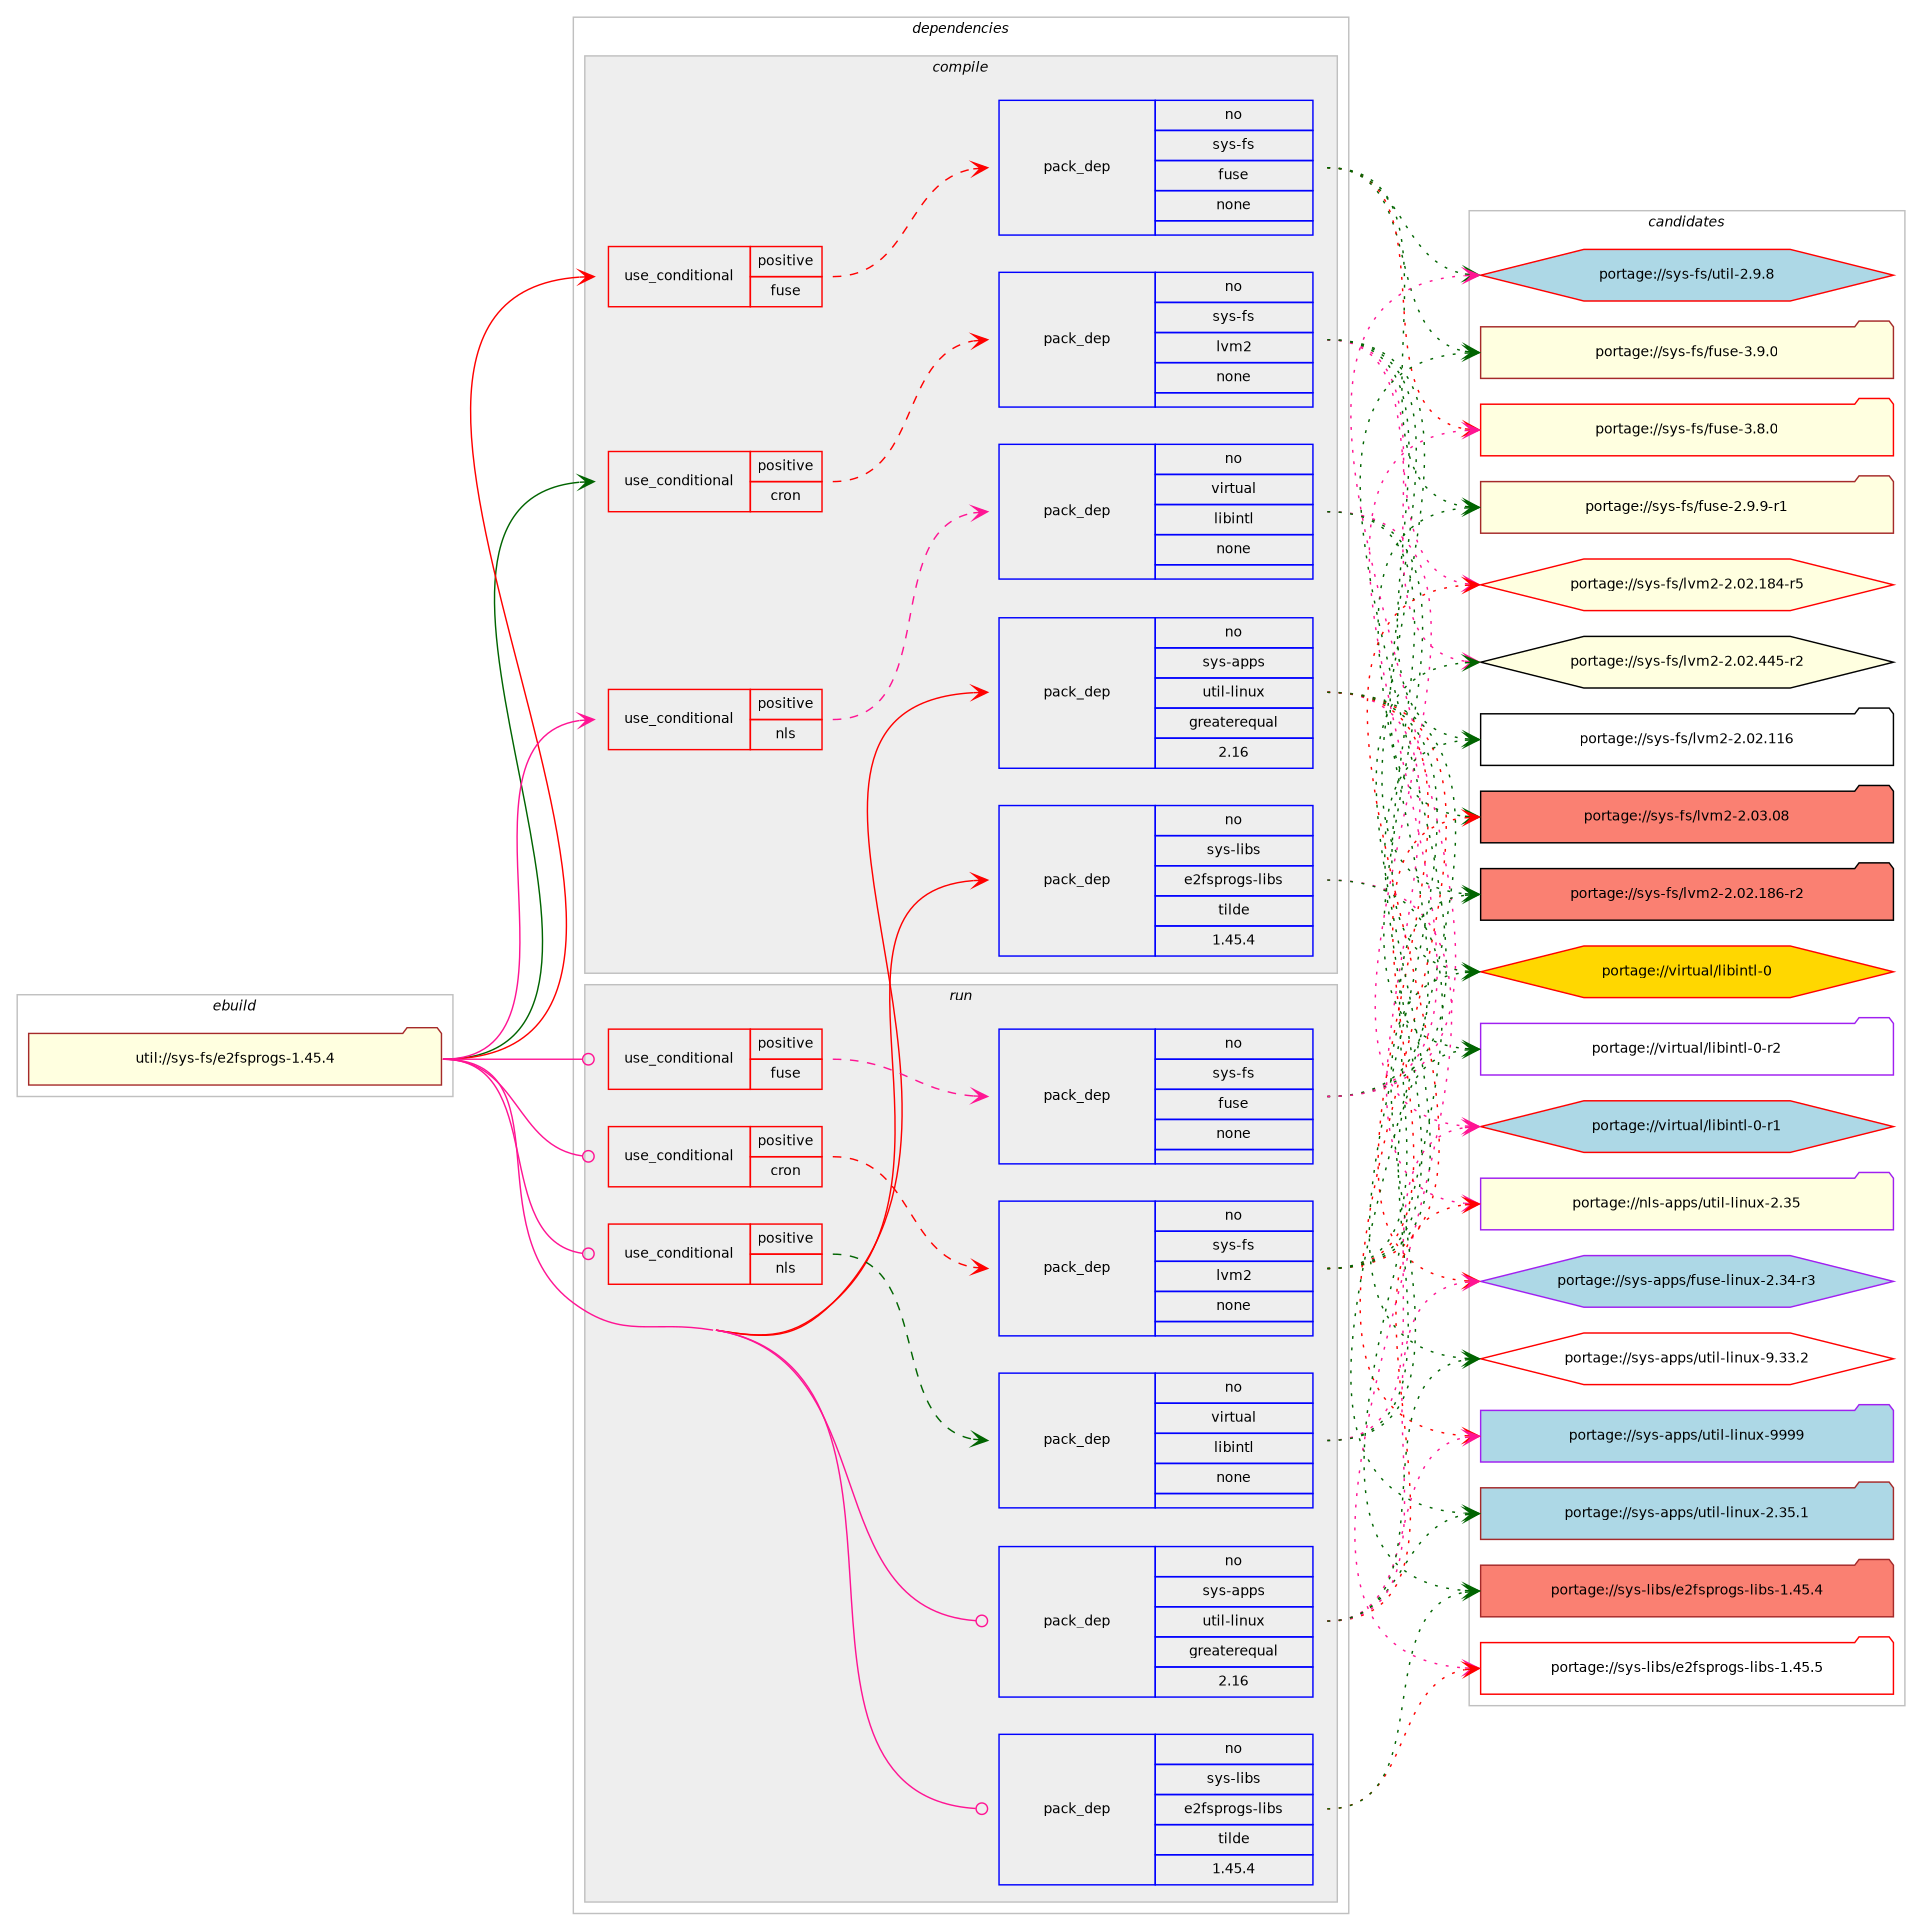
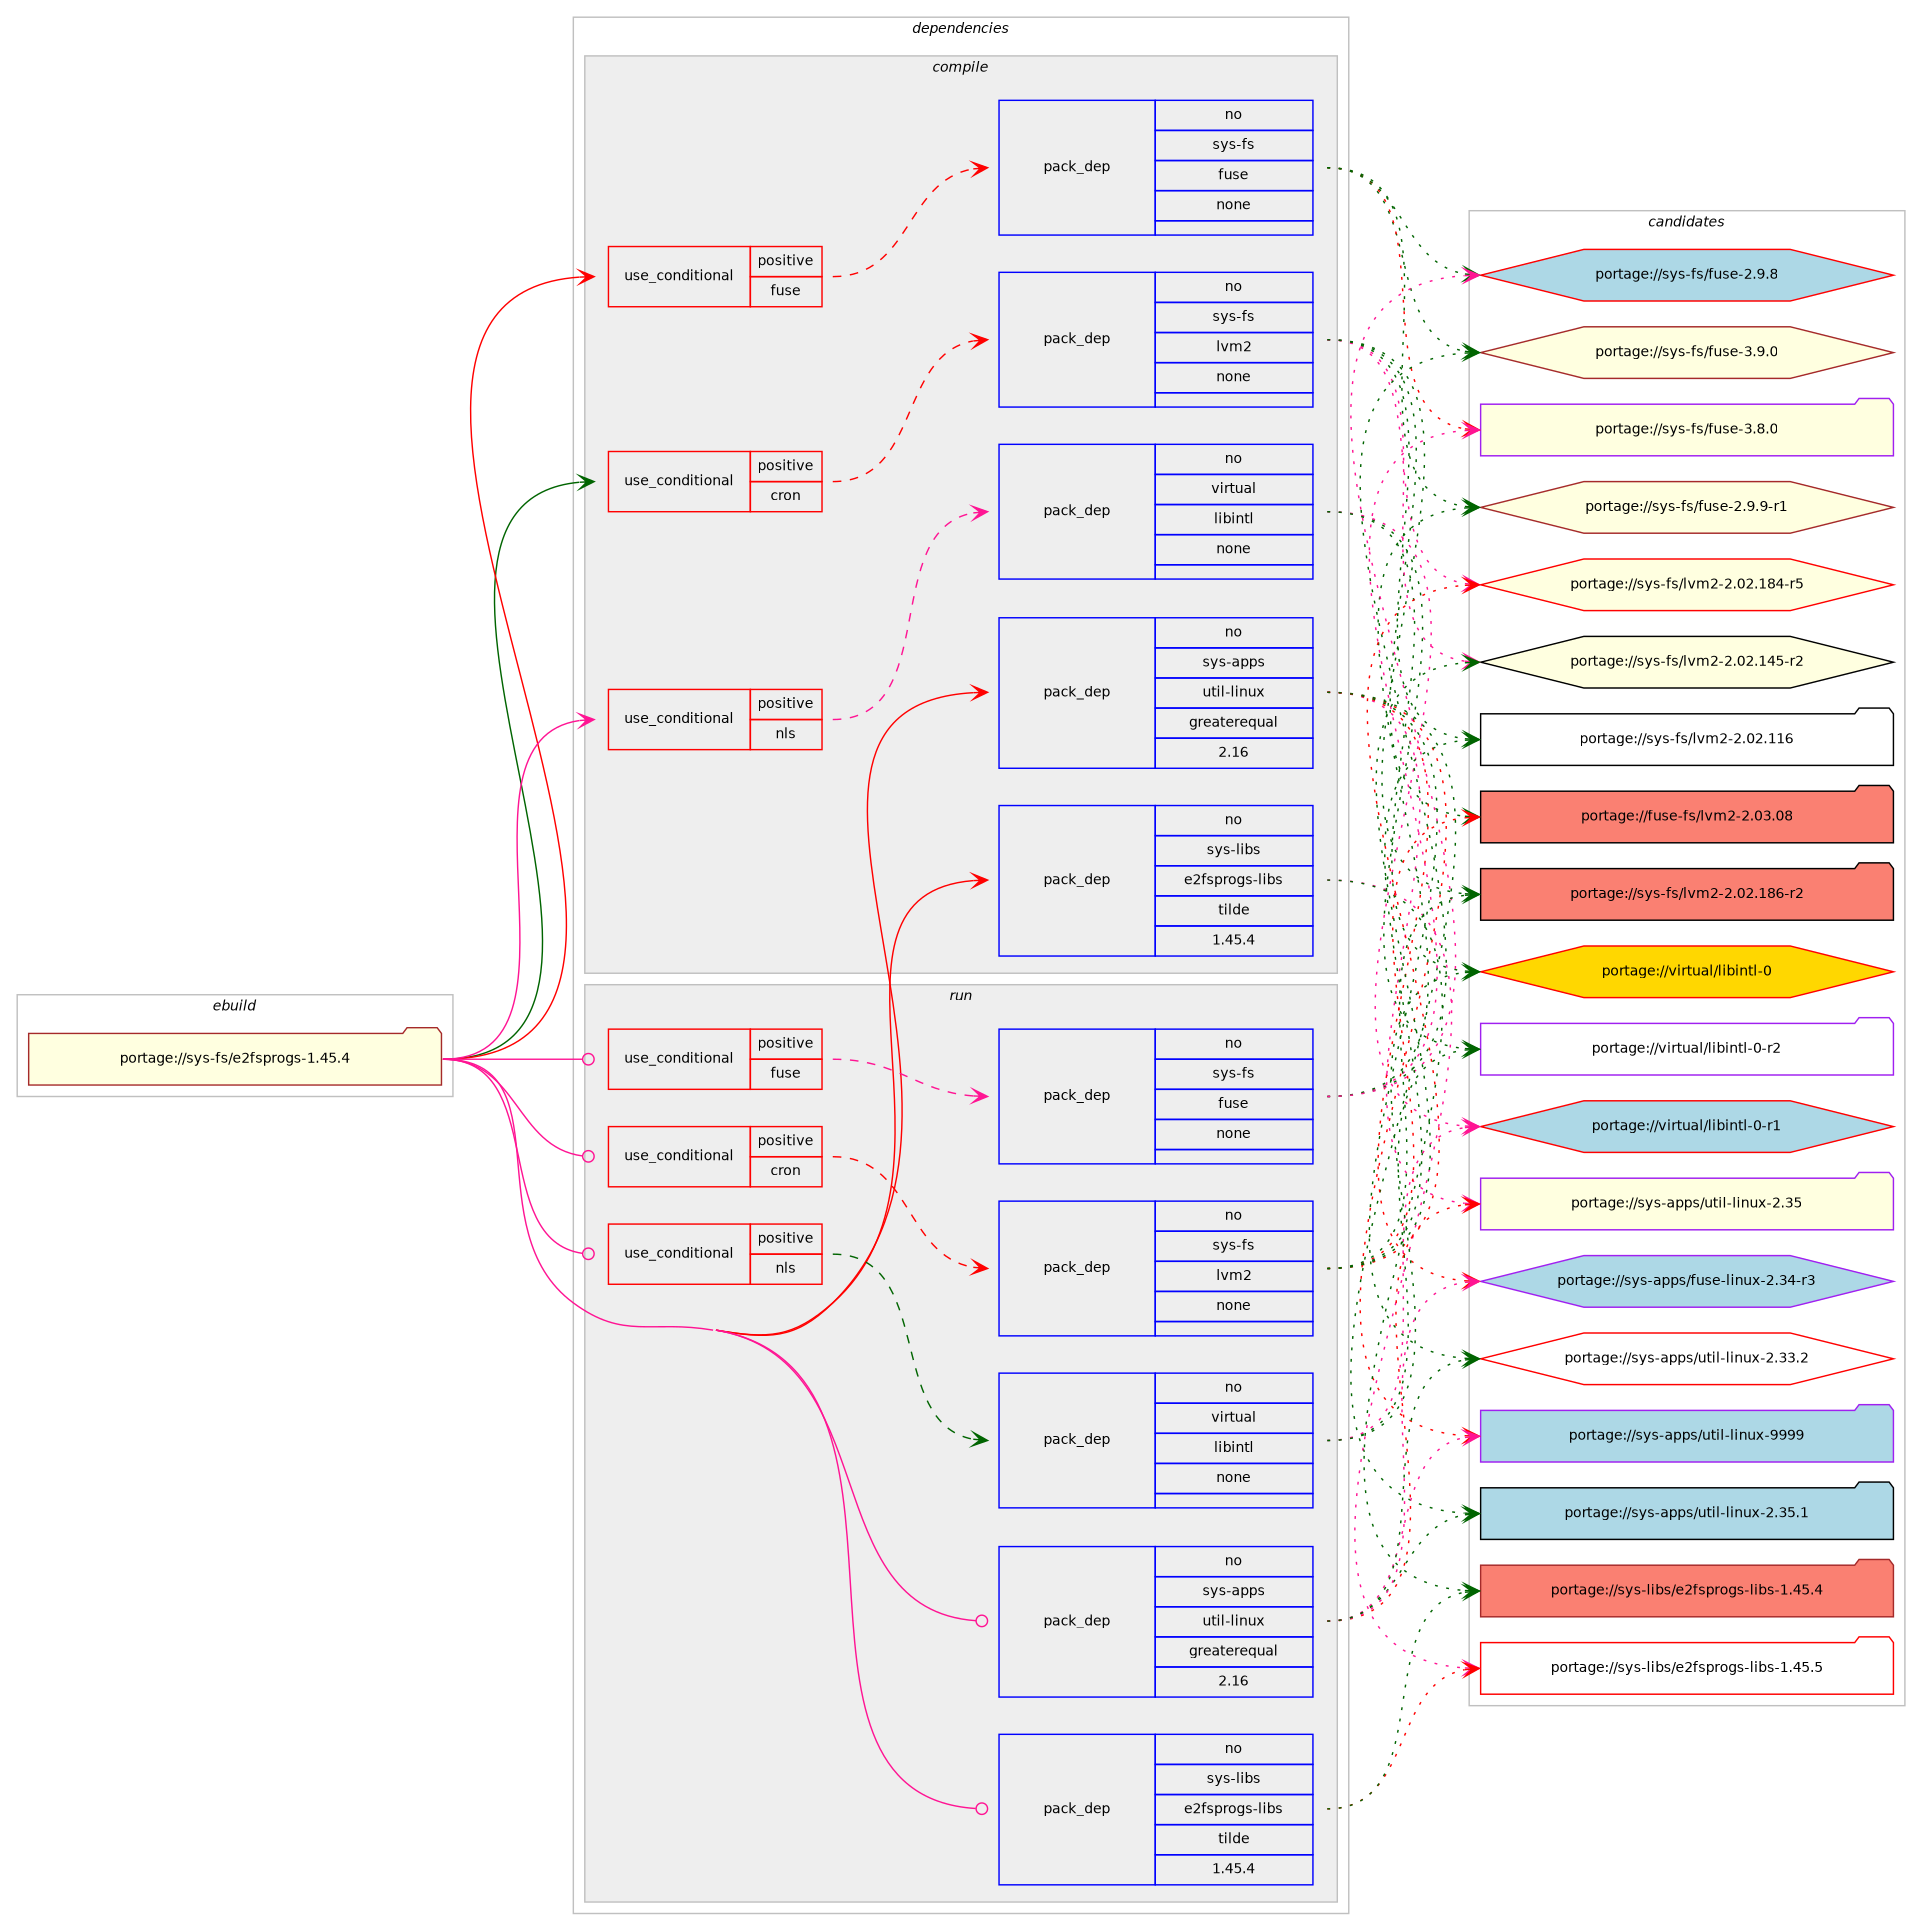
node "portage://sys-fs/util-2.9.8": label "portage://sys-fs/util-2.9.8" -> "portage://sys-fs/fuse-2.9.8"
node "portage://sys-fs/fuse-3.9.0": shape folder -> hexagon
node "portage://sys-fs/fuse-3.8.0": color red -> purple
node "portage://sys-fs/fuse-2.9.9-r1": shape folder -> hexagon
node "portage://sys-fs/lvm2-2.02.445-r2": label "portage://sys-fs/lvm2-2.02.445-r2" -> "portage://sys-fs/lvm2-2.02.145-r2"
node "portage://sys-fs/lvm2-2.03.08": label "portage://sys-fs/lvm2-2.03.08" -> "portage://fuse-fs/lvm2-2.03.08"
node "util://sys-fs/e2fsprogs-1.45.4": label "util://sys-fs/e2fsprogs-1.45.4" -> "portage://sys-fs/e2fsprogs-1.45.4"
node "portage://nls-apps/util-linux-2.35": label "portage://nls-apps/util-linux-2.35" -> "portage://sys-apps/util-linux-2.35"
node "portage://sys-apps/util-linux-9.33.2": label "portage://sys-apps/util-linux-9.33.2" -> "portage://sys-apps/util-linux-2.33.2"
node "portage://sys-apps/util-linux-2.35.1": color brown -> black
